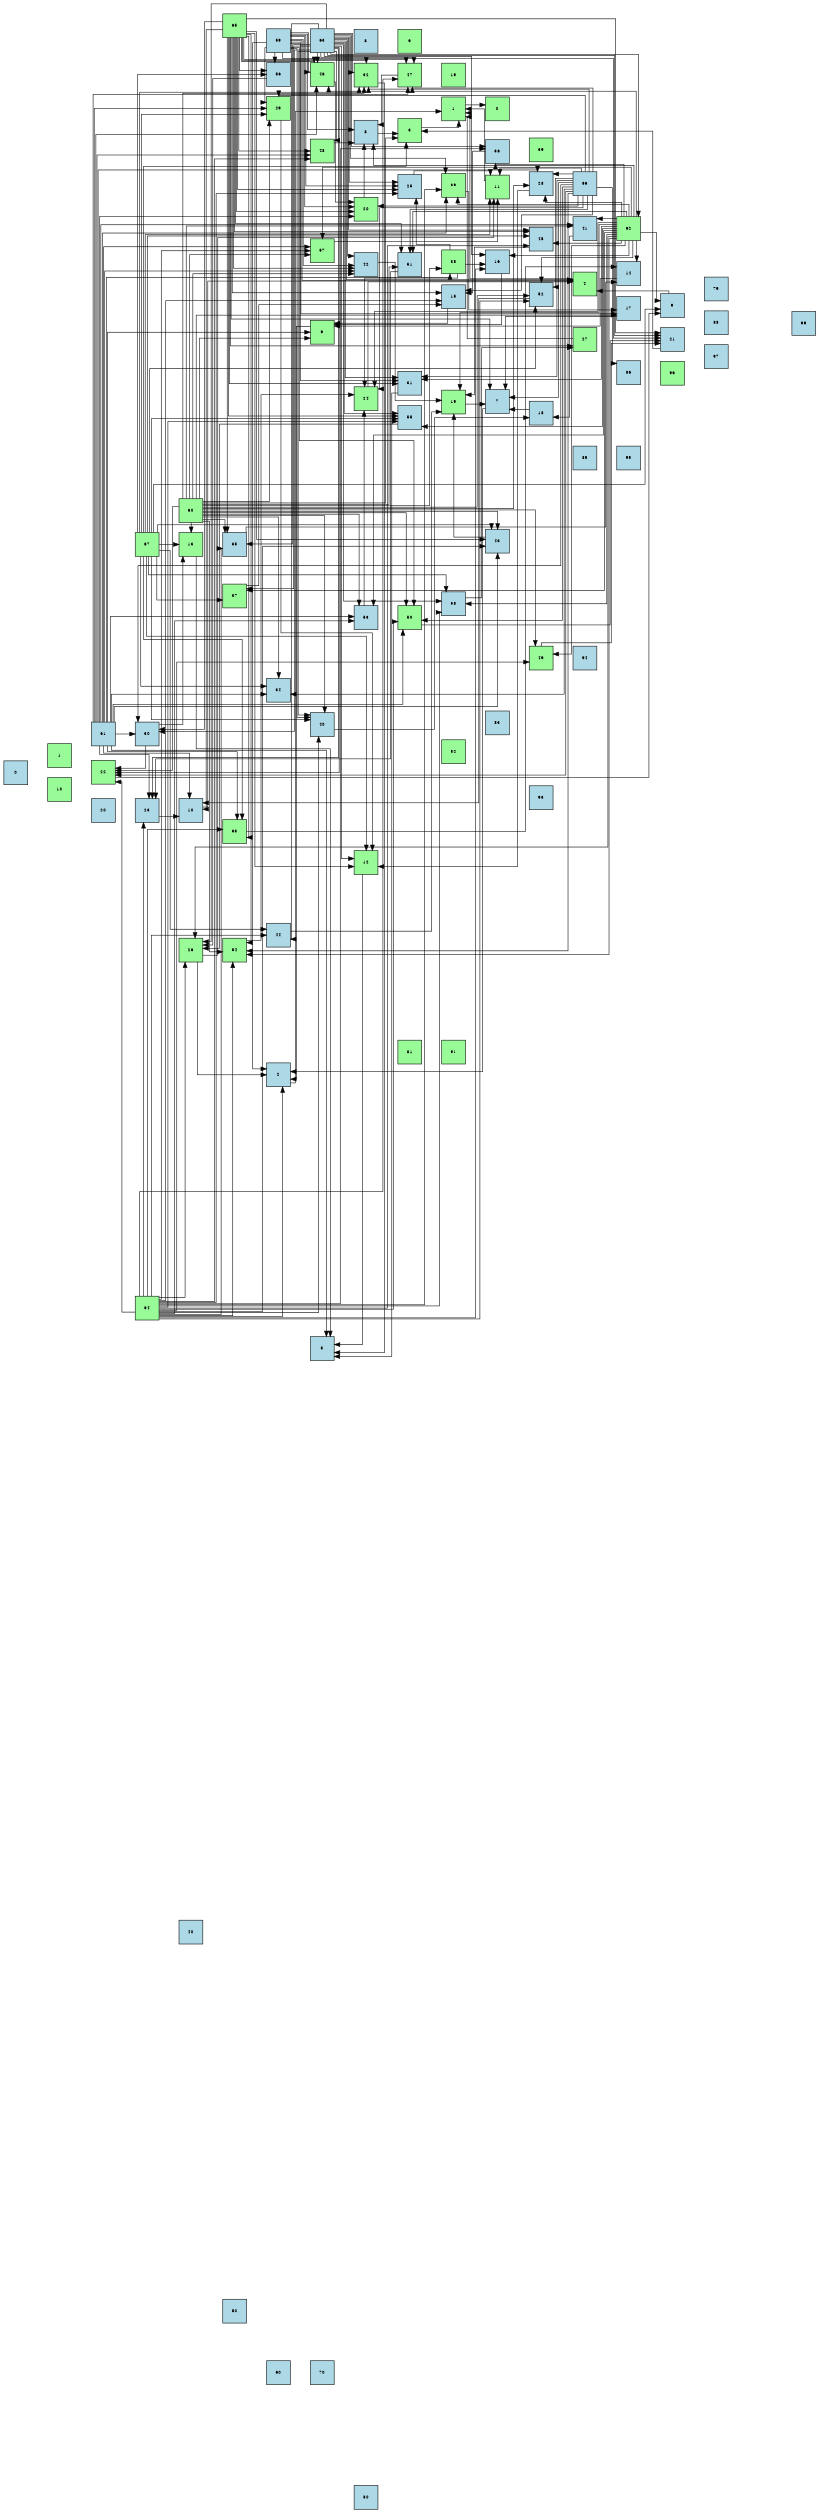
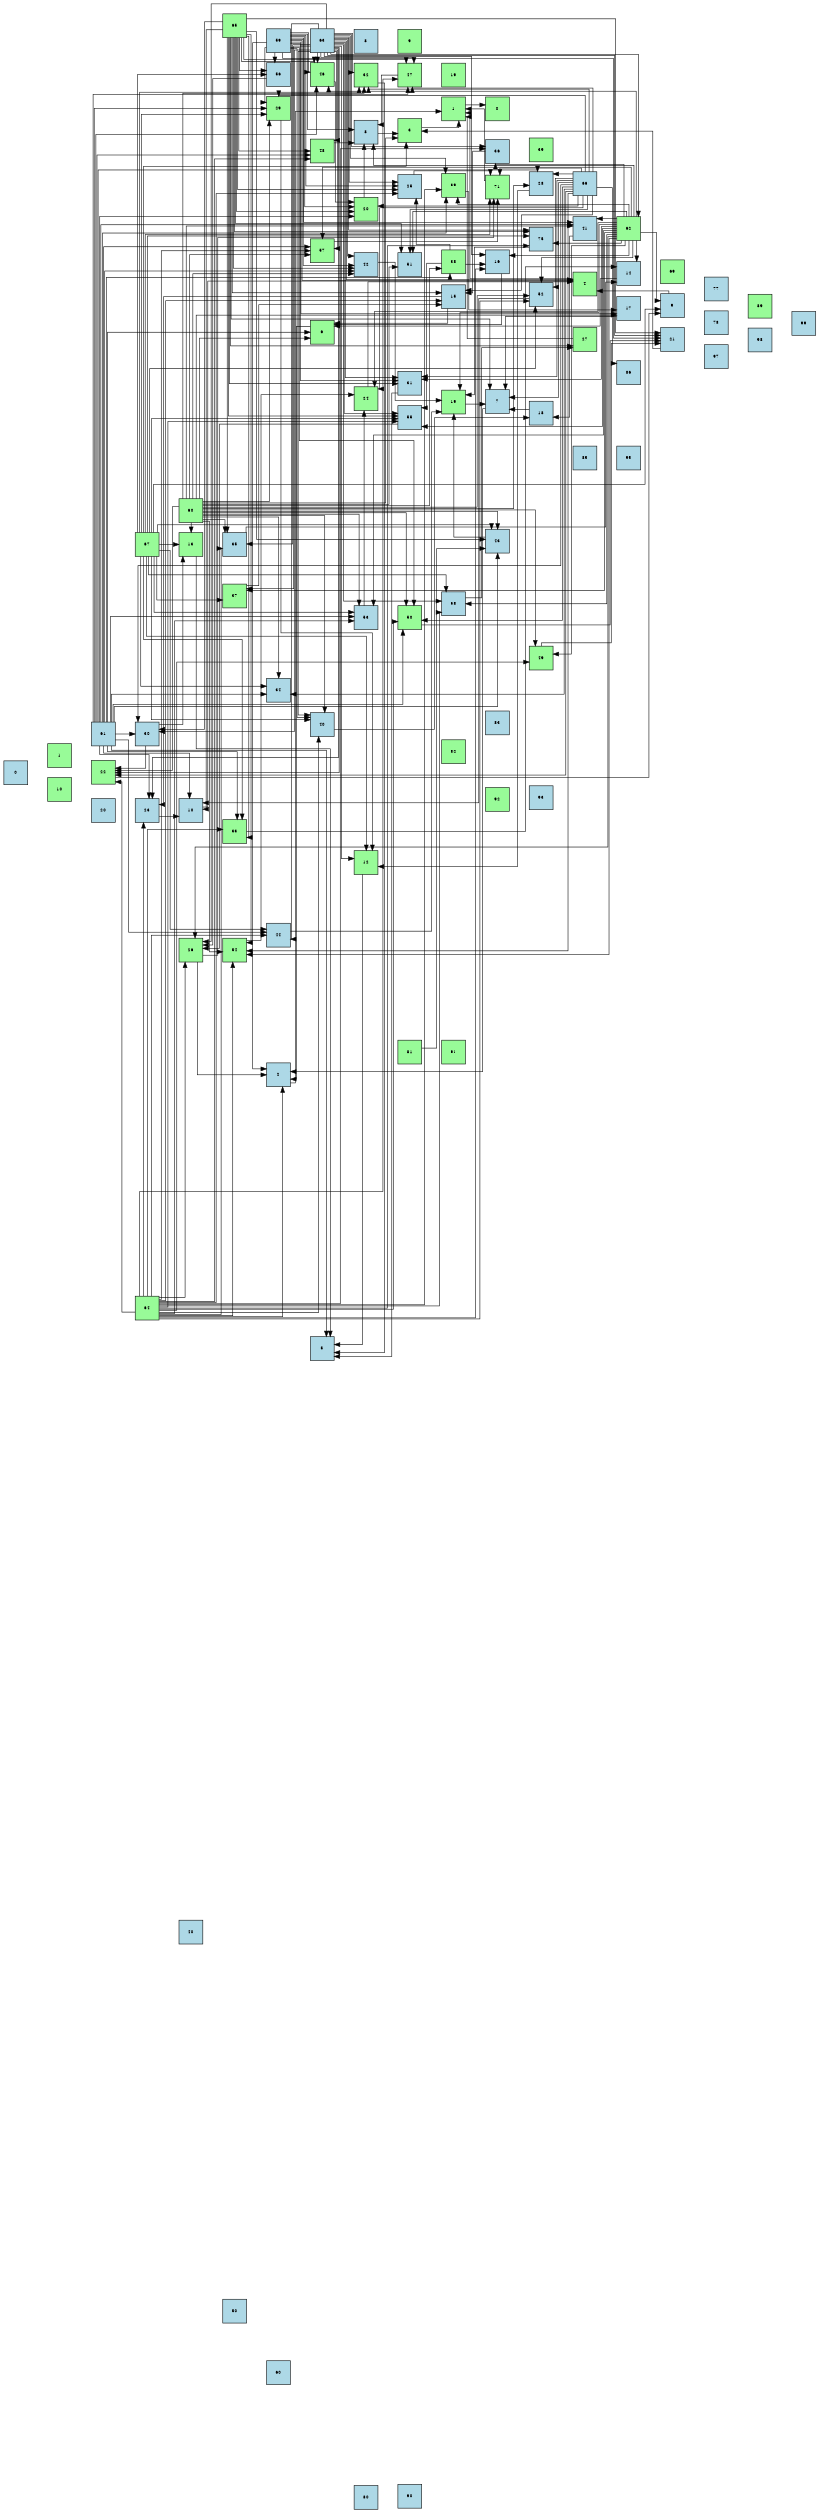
edge "65" -> "32": removed
edge "63" -> "57": added
node "11": label "11" -> "71"
edge "62" -> "28": removed
edge "59" -> "41": added
node "45": label "45" -> "75"
node "69": added
edge "38" -> "24": now "38" -> "55"
node "79": label "79" -> "77"
node "89": added
node "88": label "88" -> "78"
node "98": added
node "96": removed
edge "65" -> "12": removed
edge "67" -> "53": added
node "94": removed
edge "51" -> "23": now "15" -> "23"
node "92": added
edge "61" -> "44": added
edge "64" -> "43": now "81" -> "43"
node "70": removed
node "90": added
